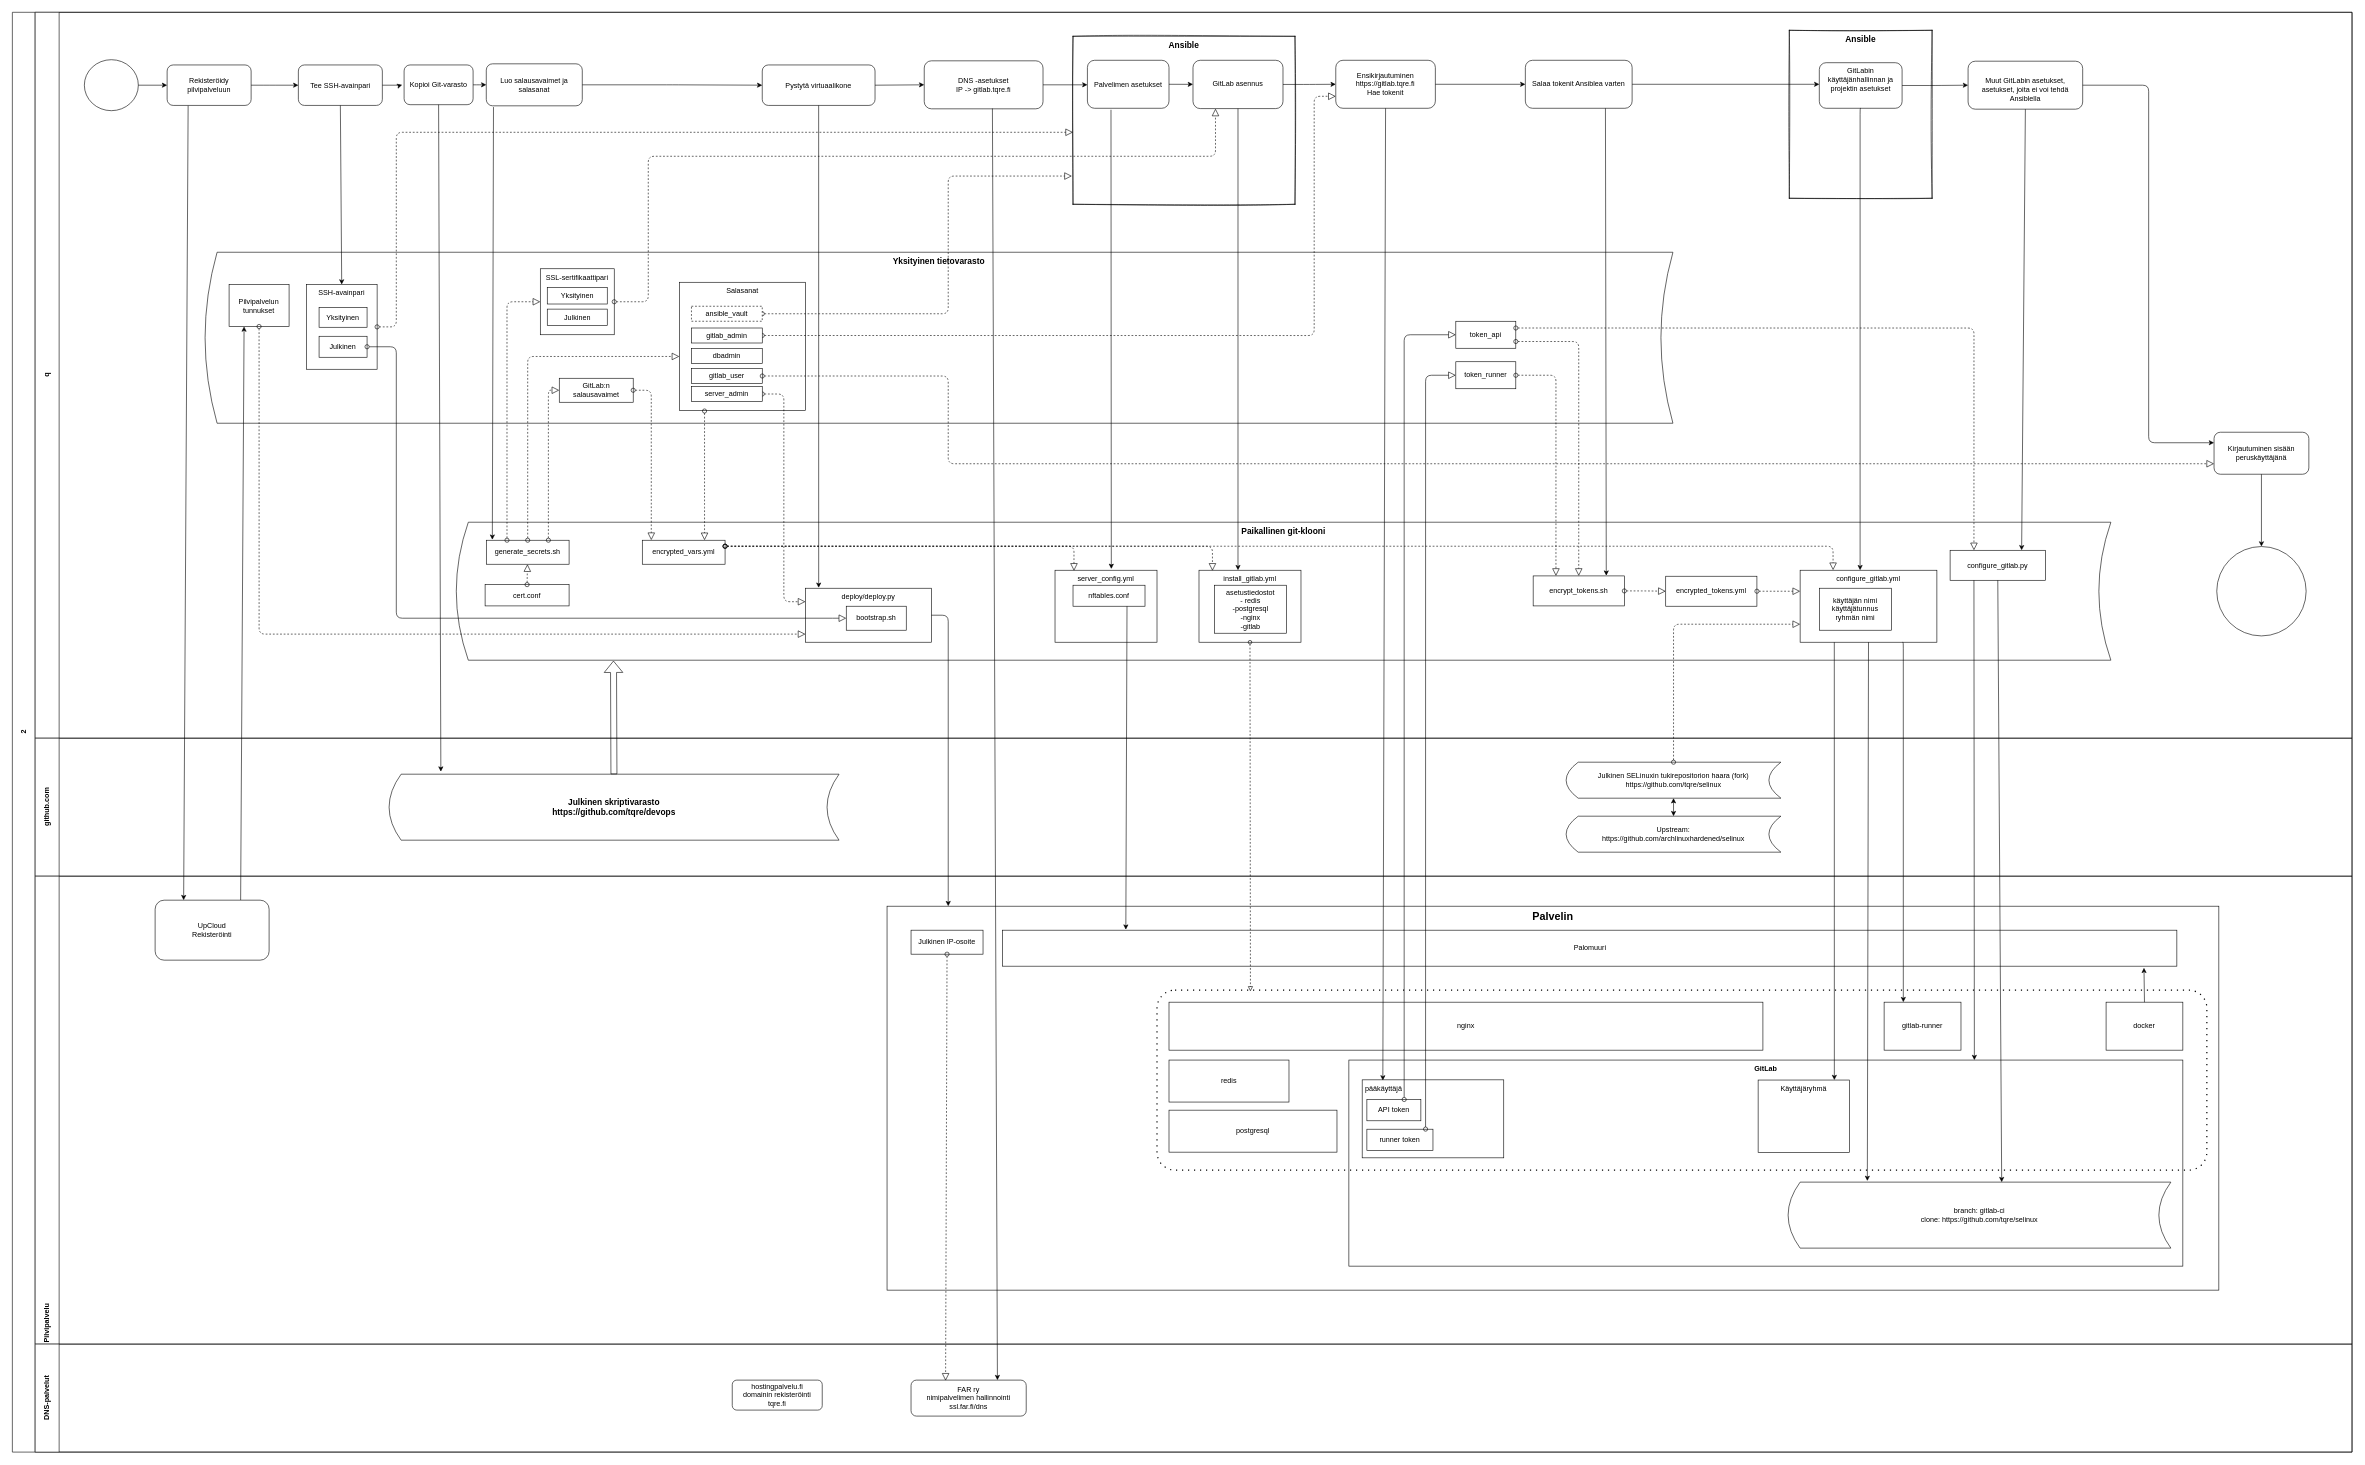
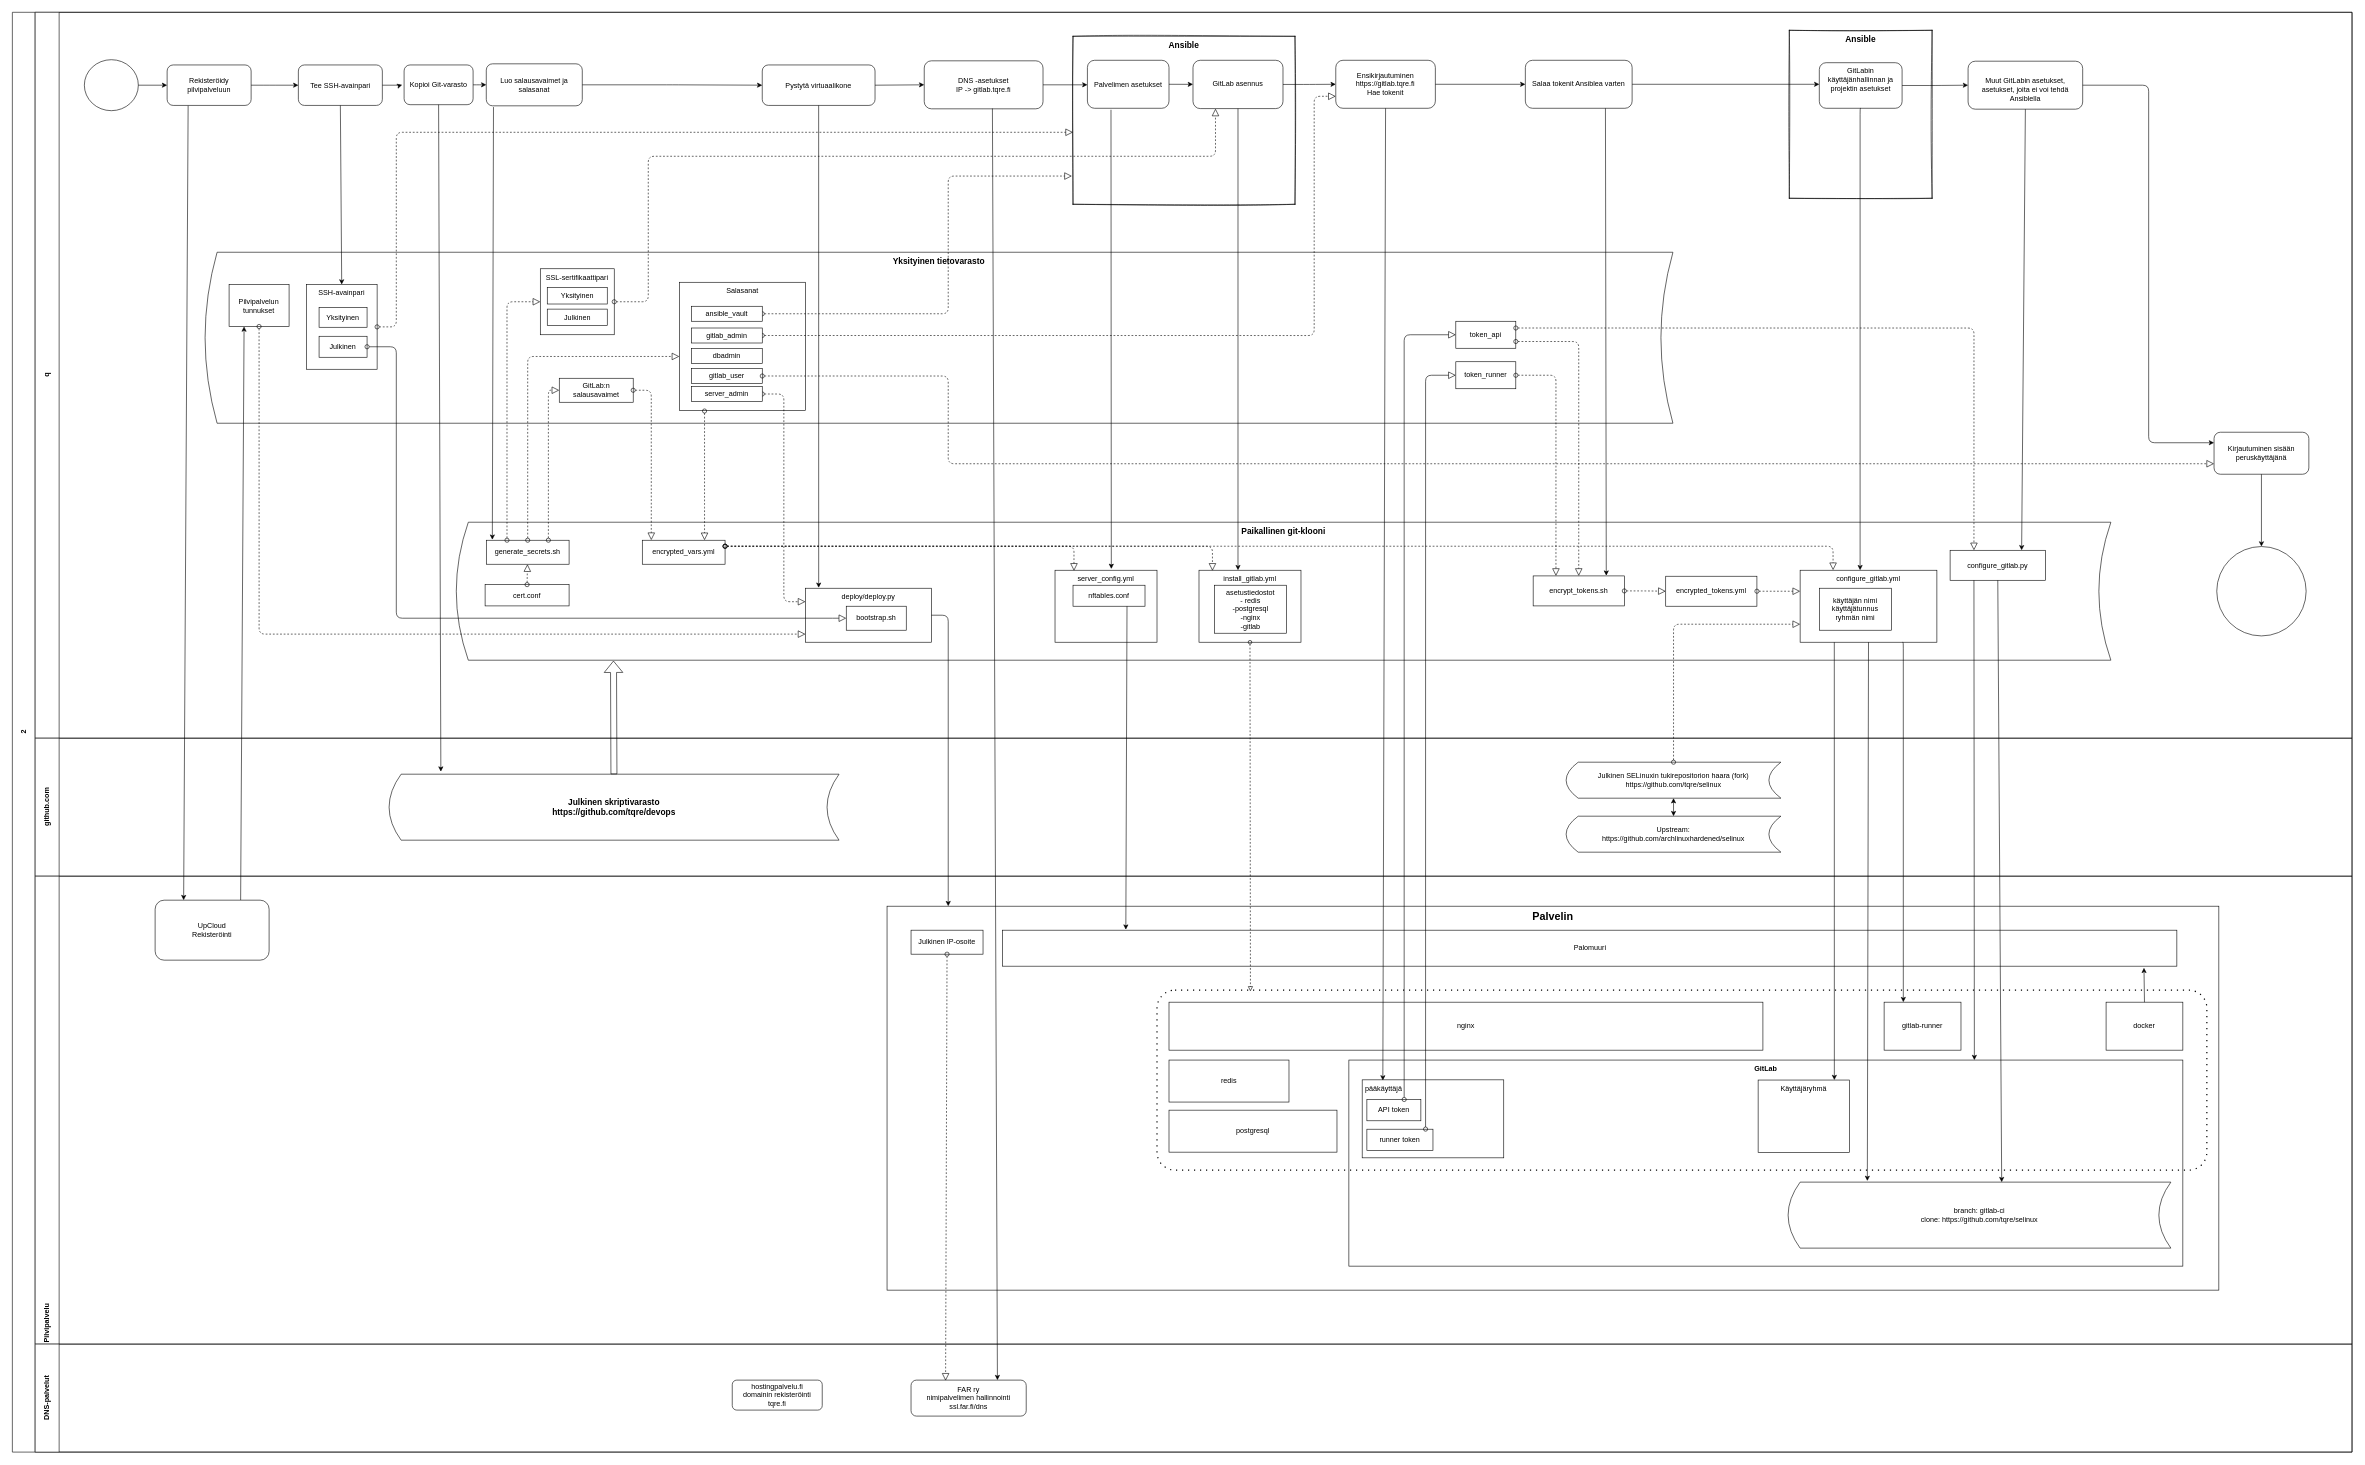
node "ansible_vault": style dashed -> solid
